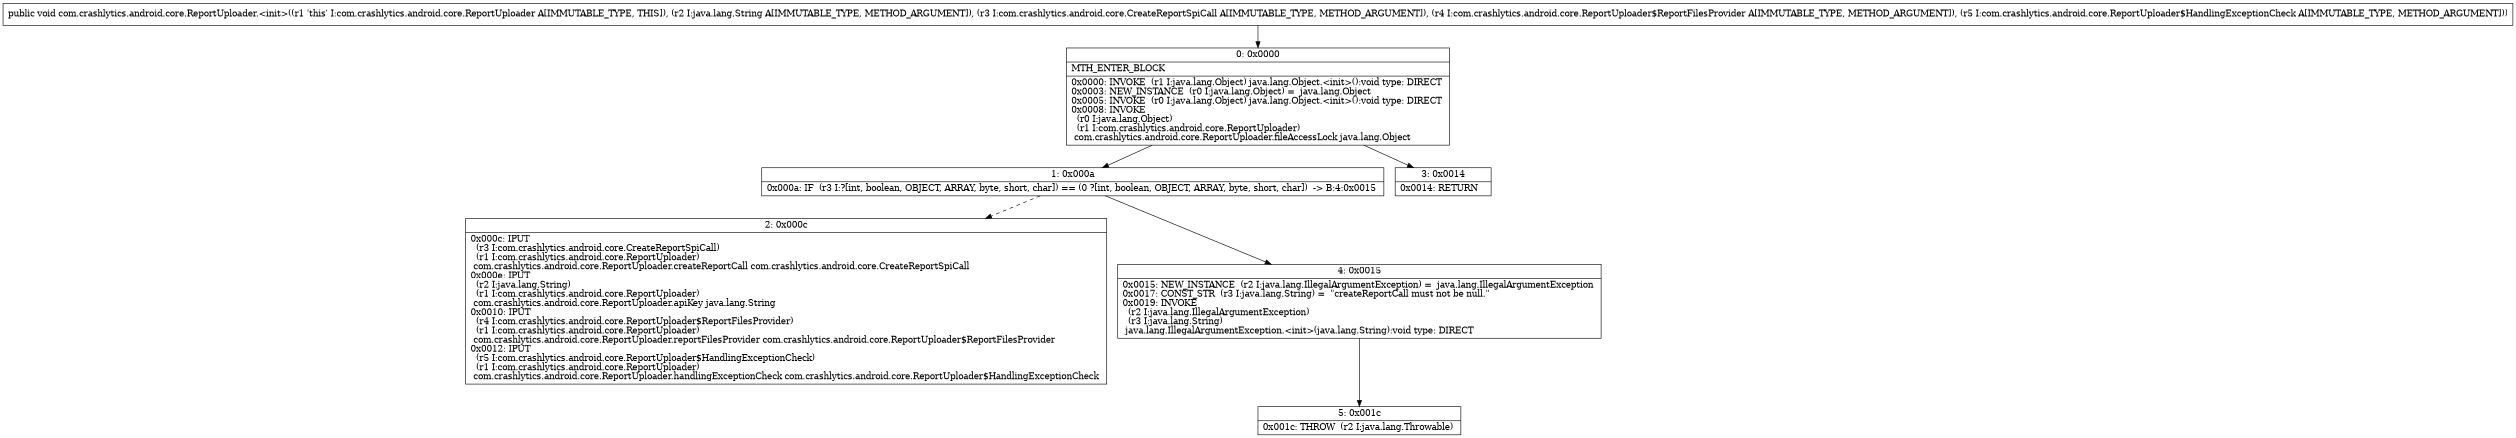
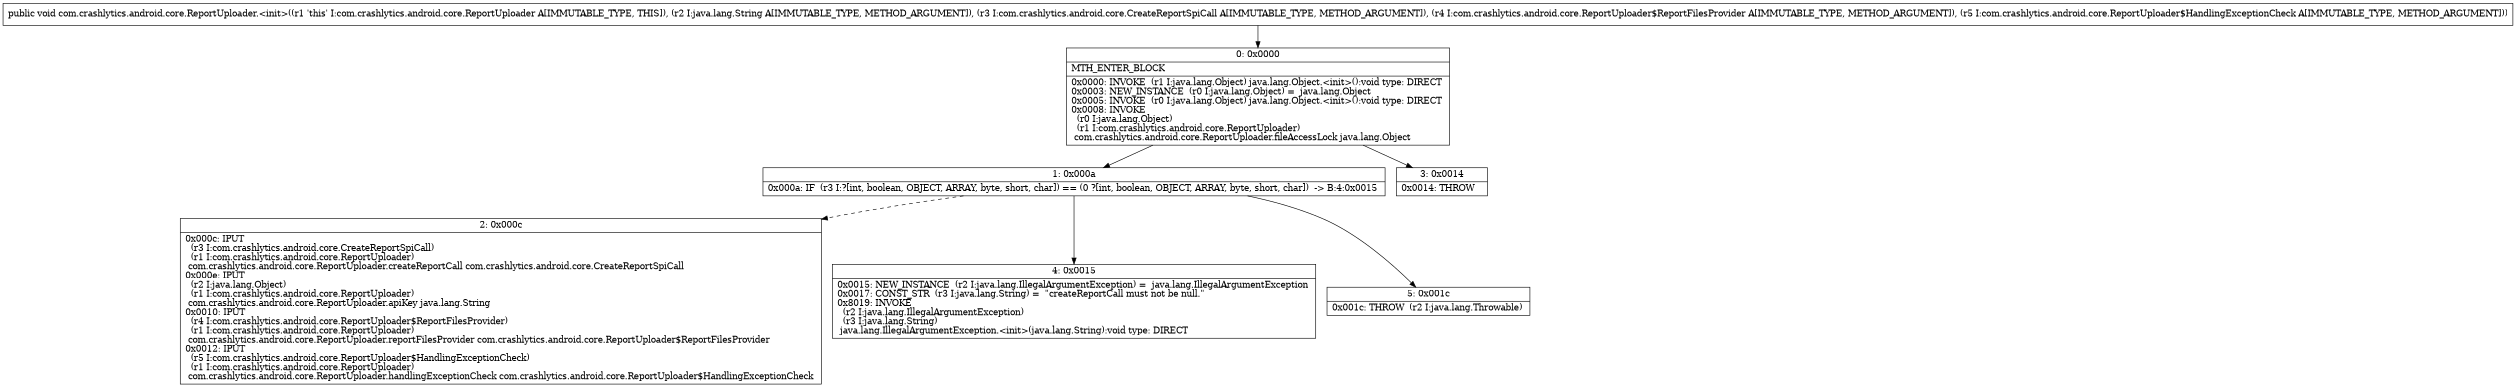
node "3: 0x0014": text "0x0014: RETURN" -> "0x0014: THROW"
node "2: 0x000c": text "(r2 I:java.lang.String)" -> "(r2 I:java.lang.Object)"
node "4: 0x0015": text "0x0019: INVOKE" -> "0x8019: INVOKE"
edge "4: 0x0015" -> "5: 0x001c": now "1: 0x000a" -> "5: 0x001c"
